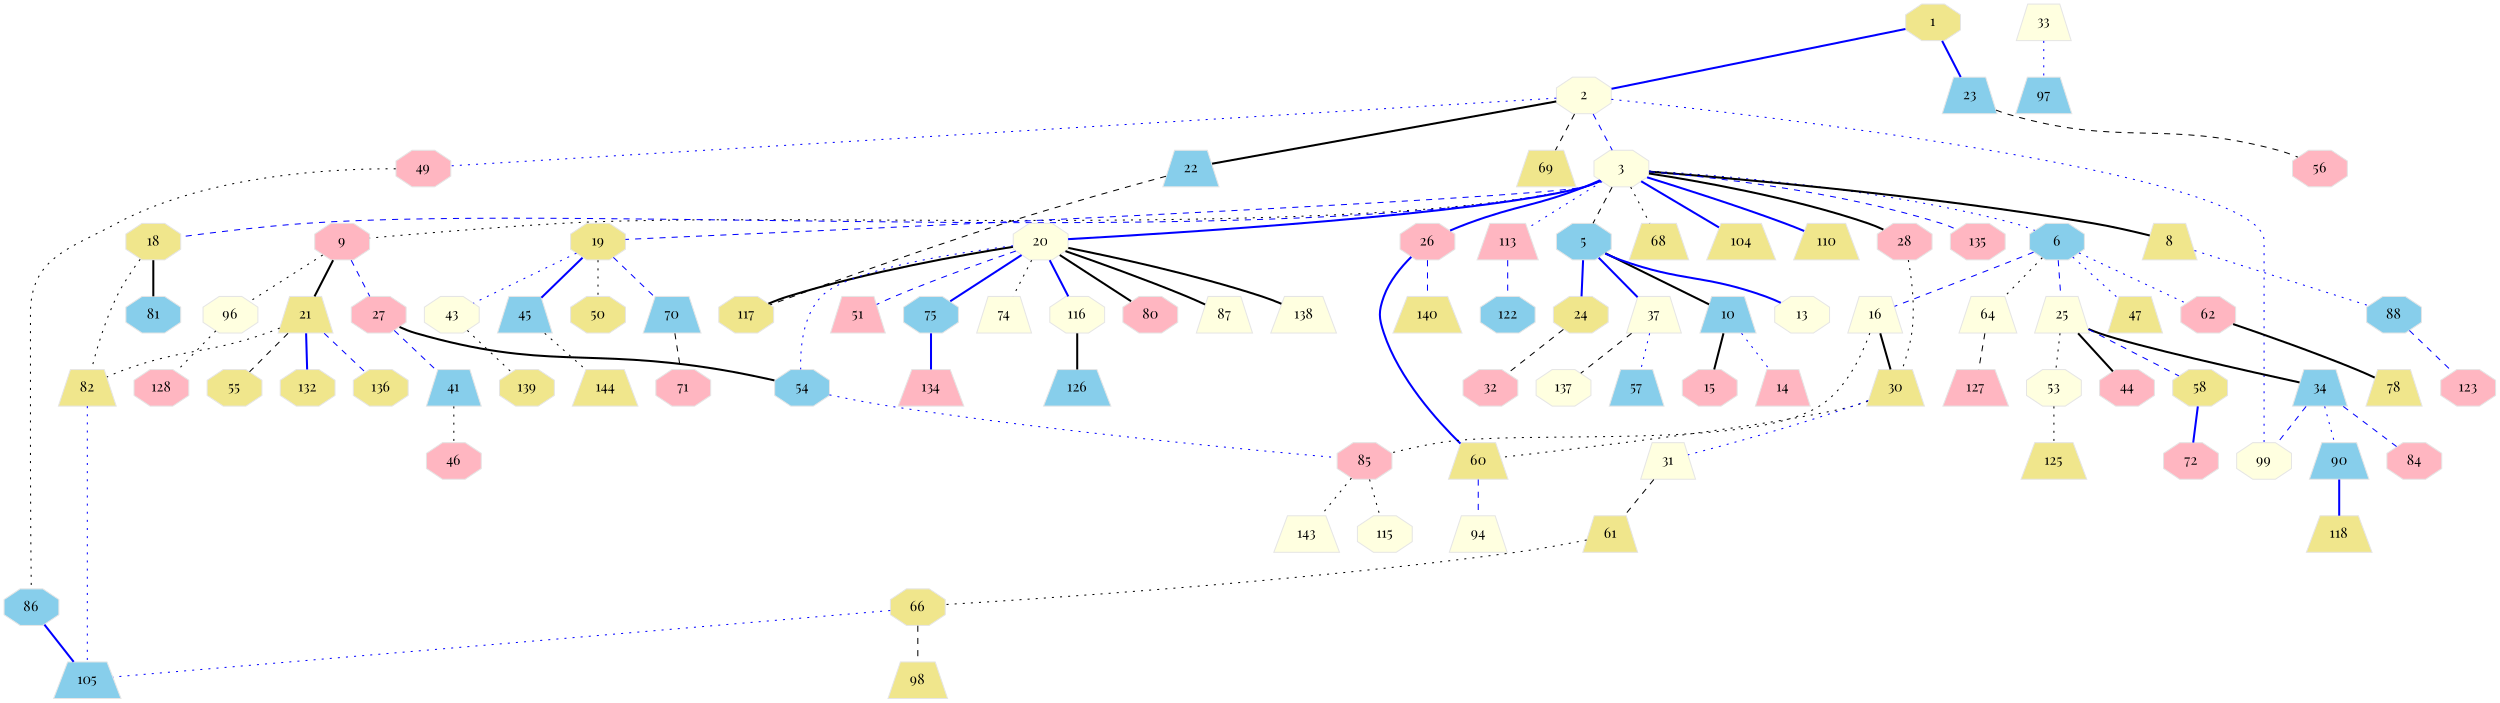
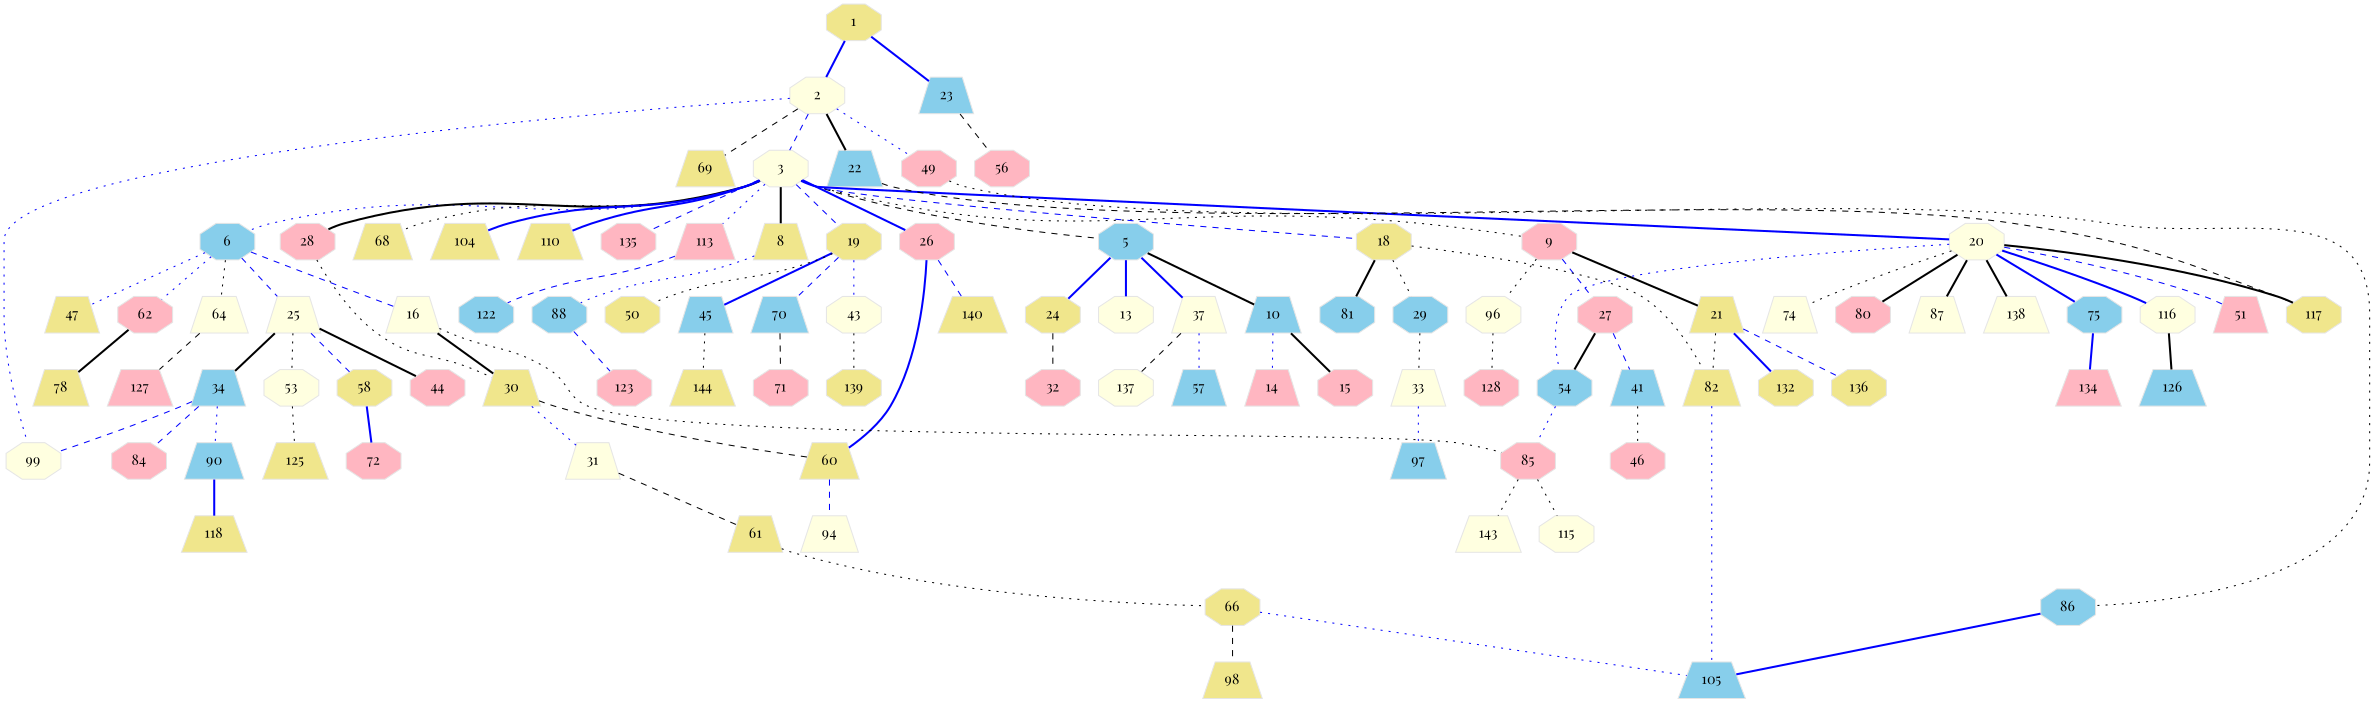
node "29": added
node "55": removed
edge "30" -- "60": style dotted -> dashed
